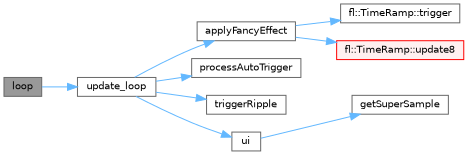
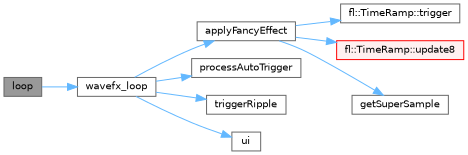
node "update_loop": label "update_loop" -> "wavefx_loop"
edge "ui" -> "getSuperSample": now "applyFancyEffect" -> "getSuperSample"
